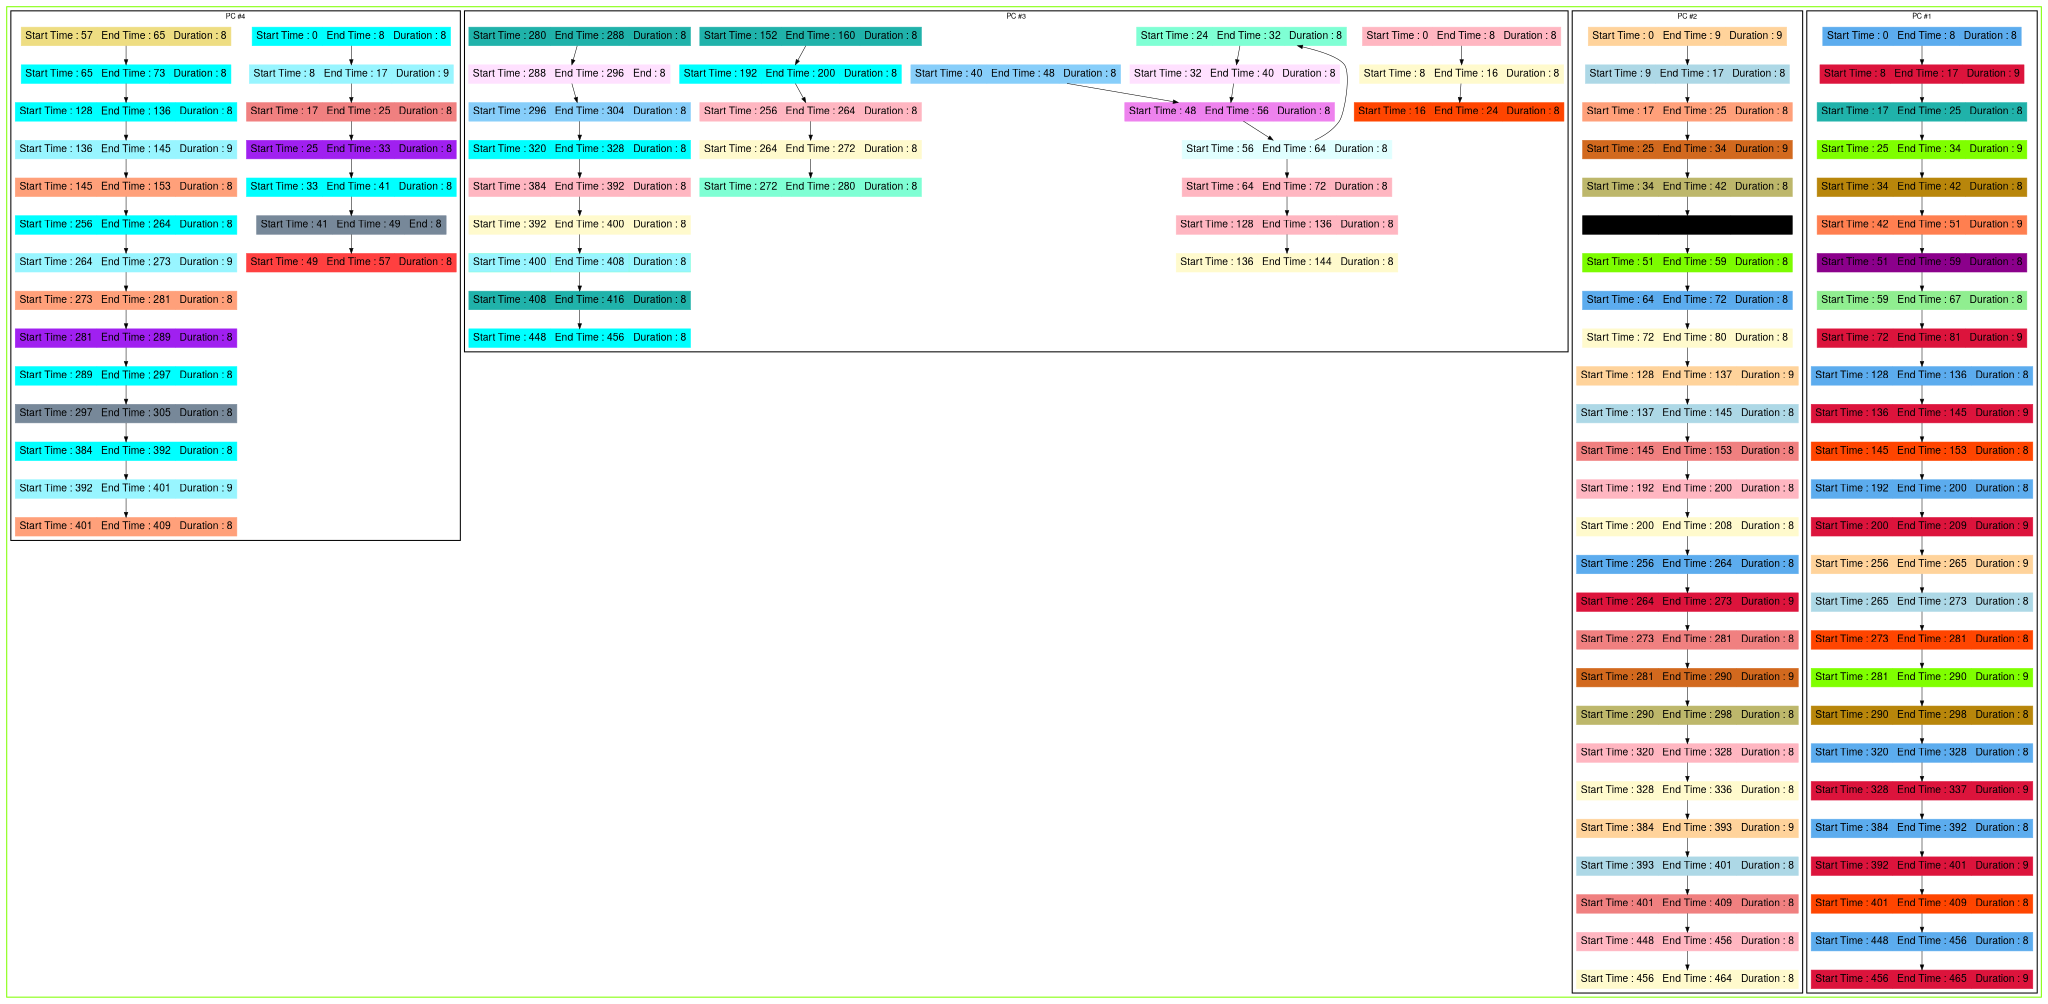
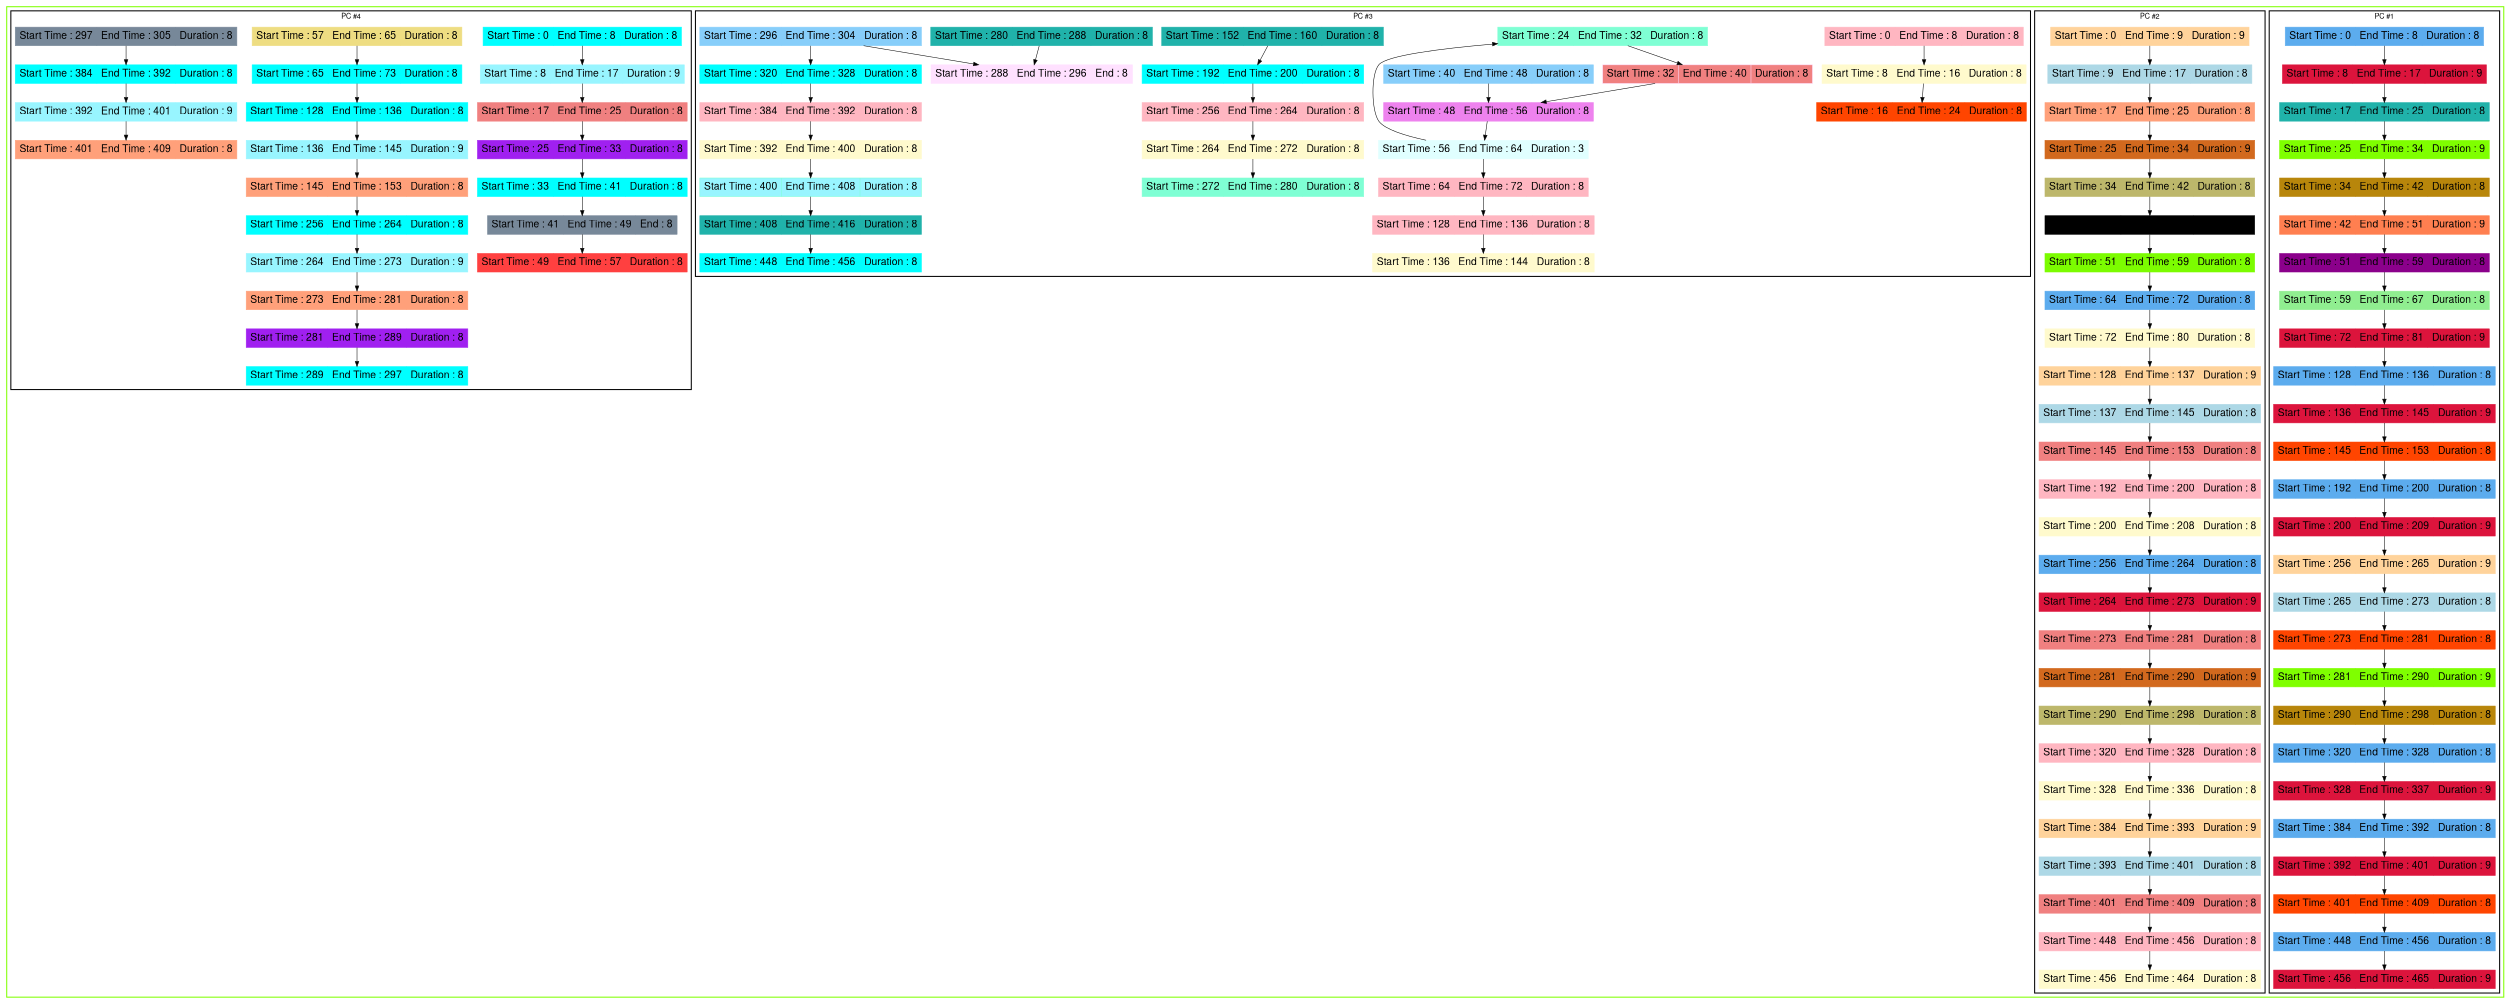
node "Start Time : 32": fillcolor thistle1 -> lightcoral
edge "Start Time : 288" -> "Start Time : 296": reversed
node "Start Time : 56": text "Duration : 8" -> "Duration : 3"
edge "Start Time : 289" -> "Start Time : 297": removed
